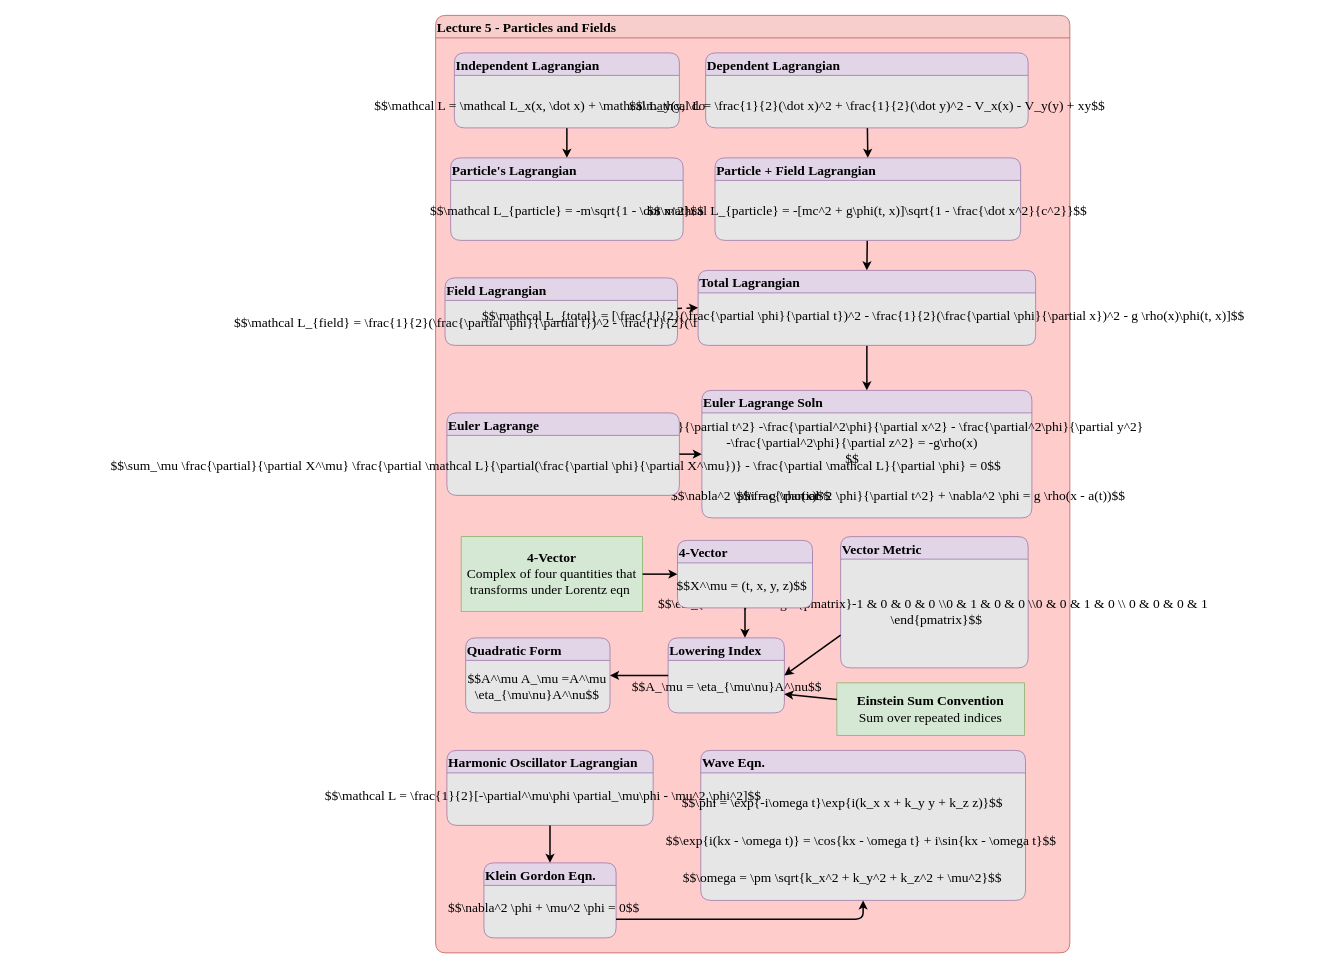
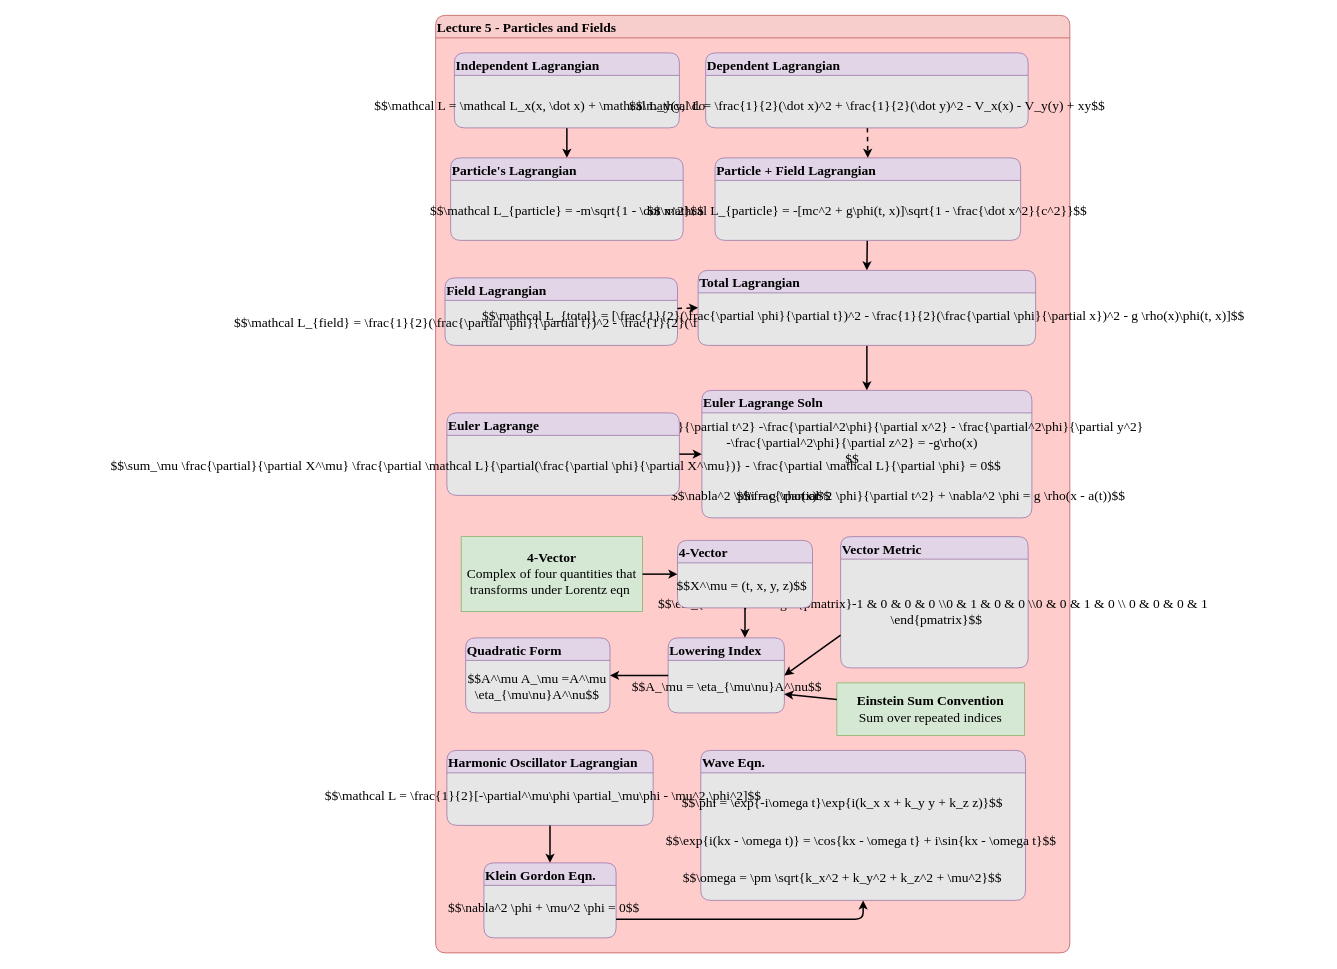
edge "Dependent Lagrangian" -> "Particle + Field Lagrangian": style solid -> dashed
